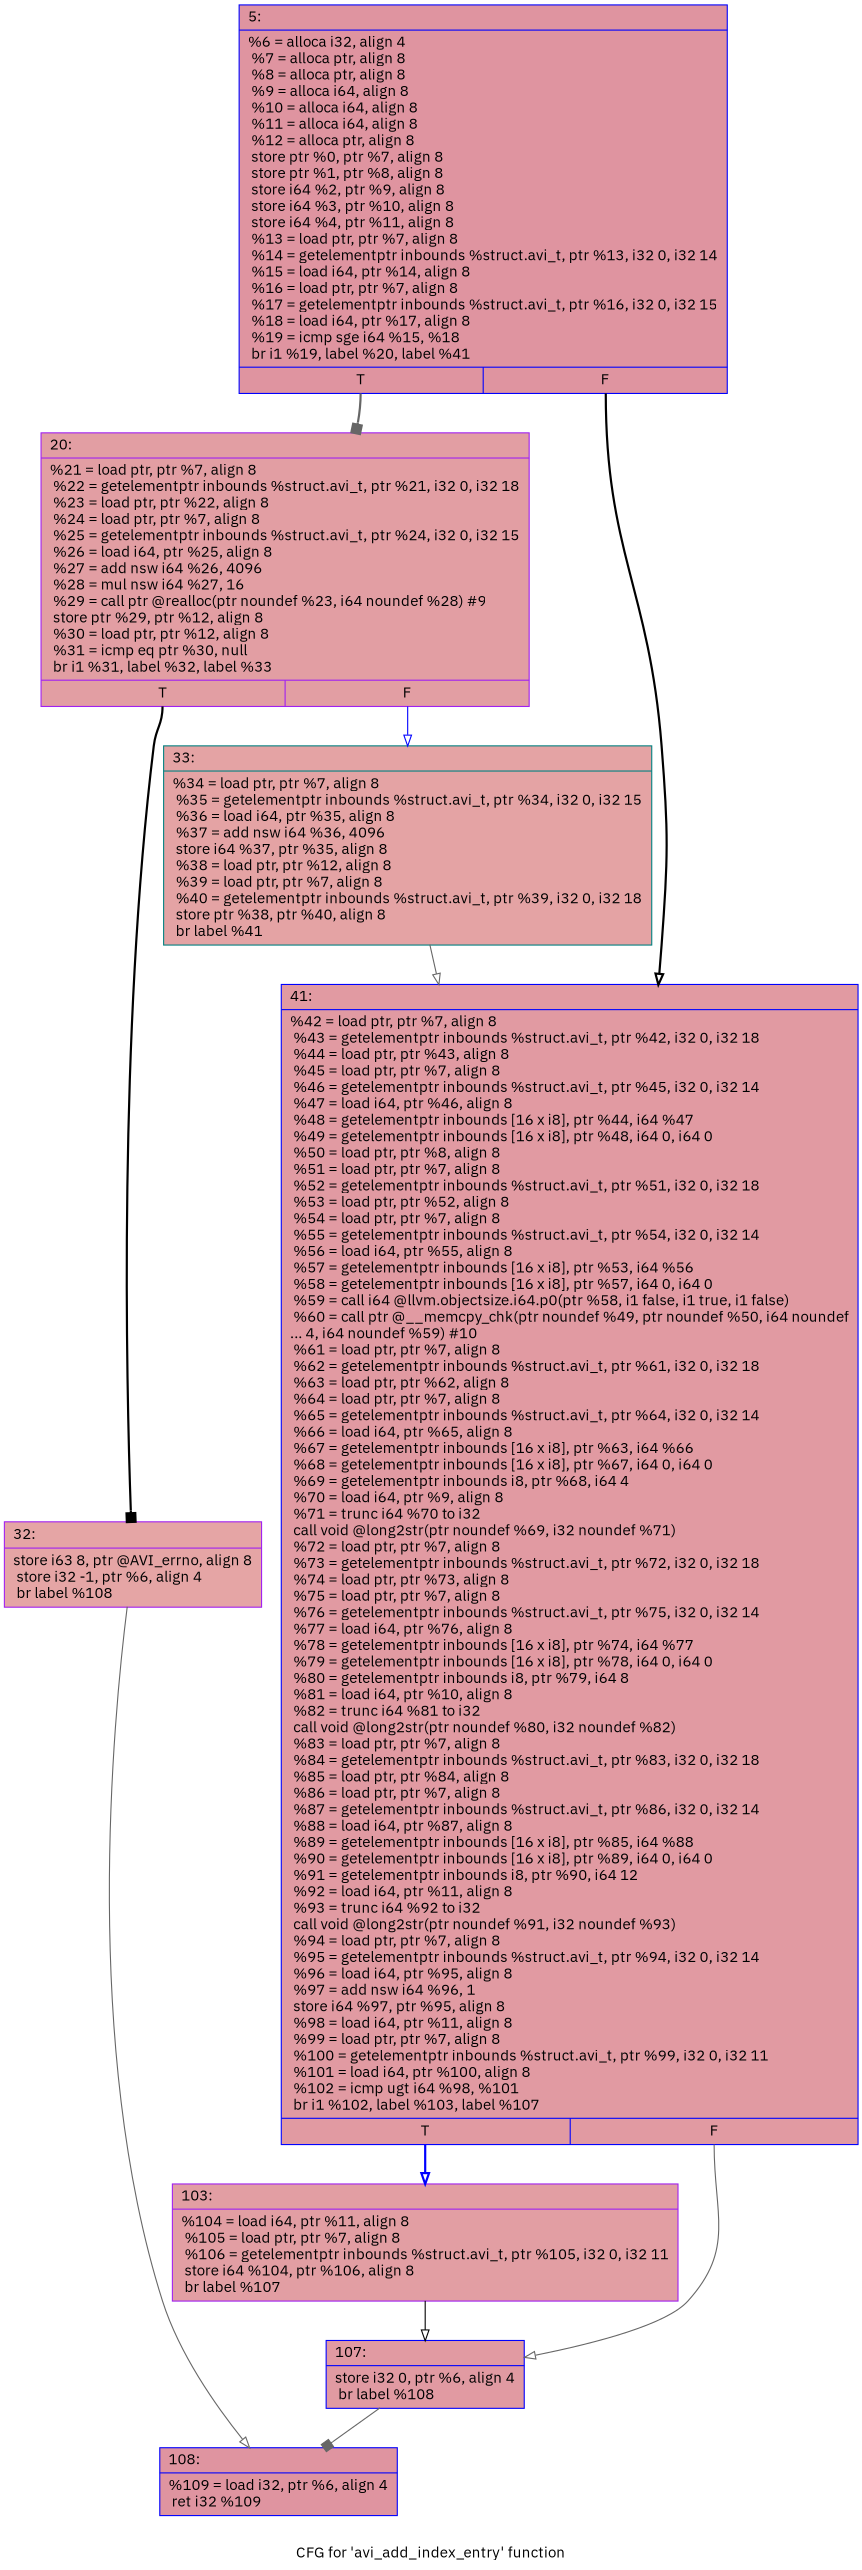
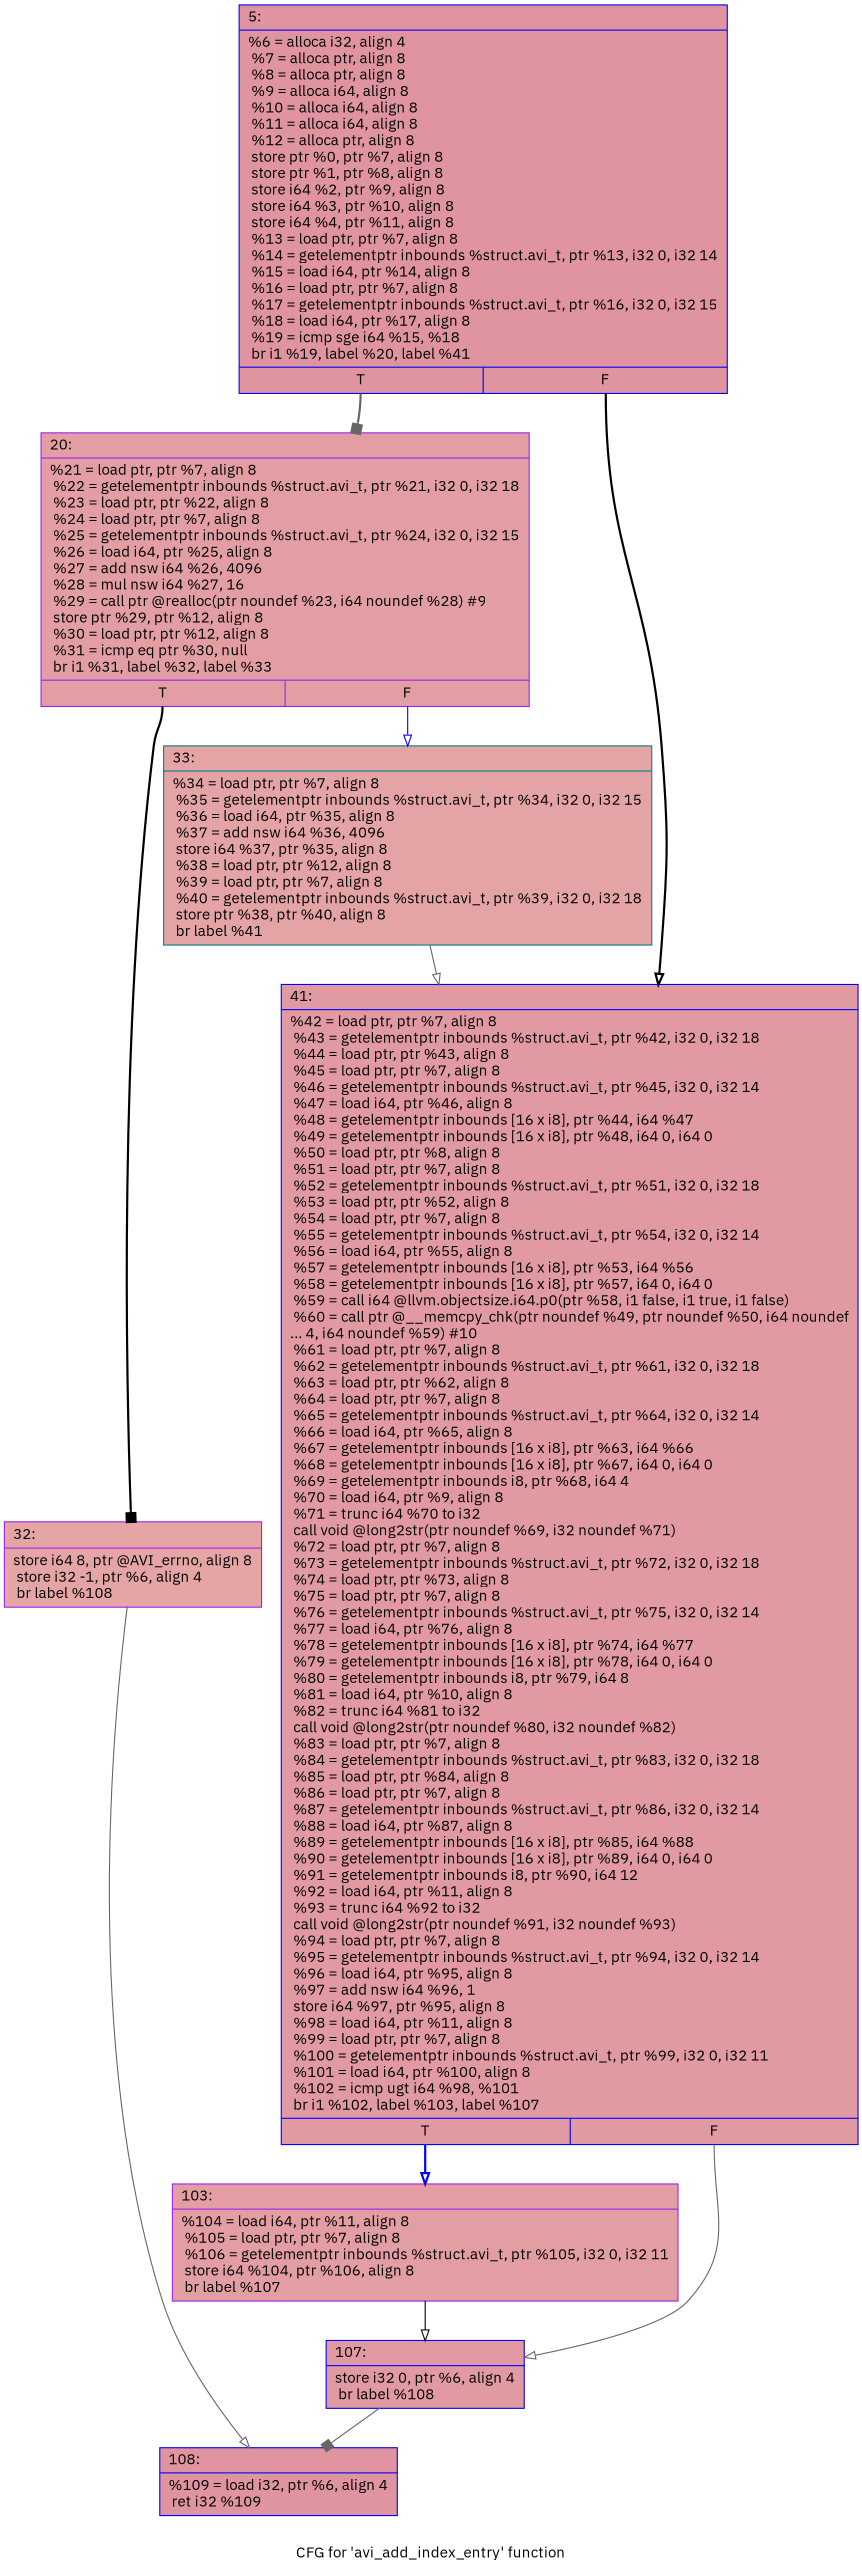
node "32:": text "store i63 8, ptr @AVI_errno, align 8" -> "store i64 8, ptr @AVI_errno, align 8"
